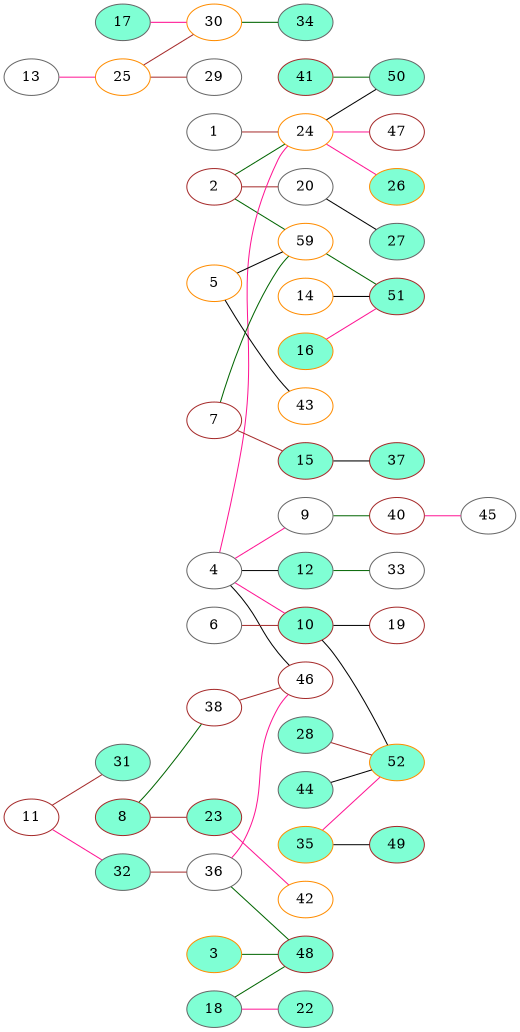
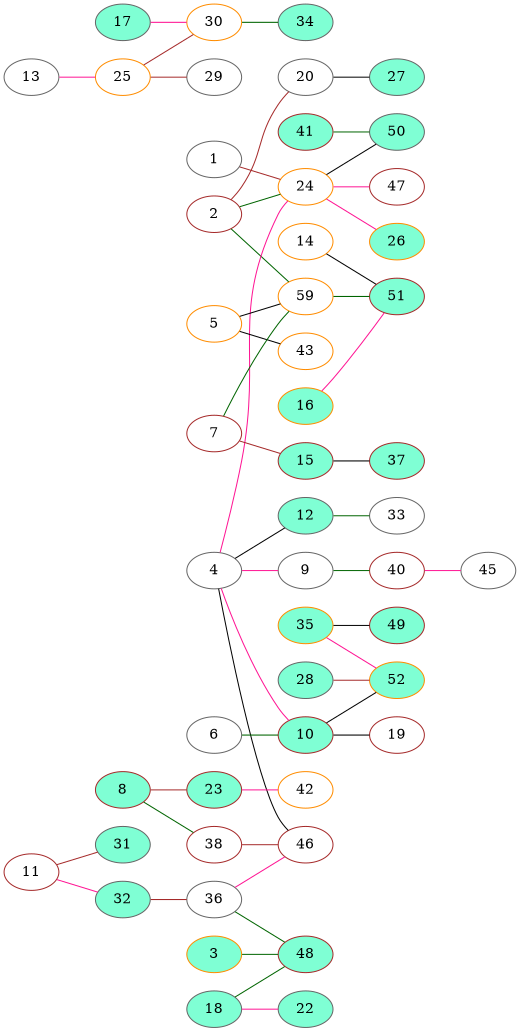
edge "6" -- "10": color brown -> darkgreen
node "44": removed
